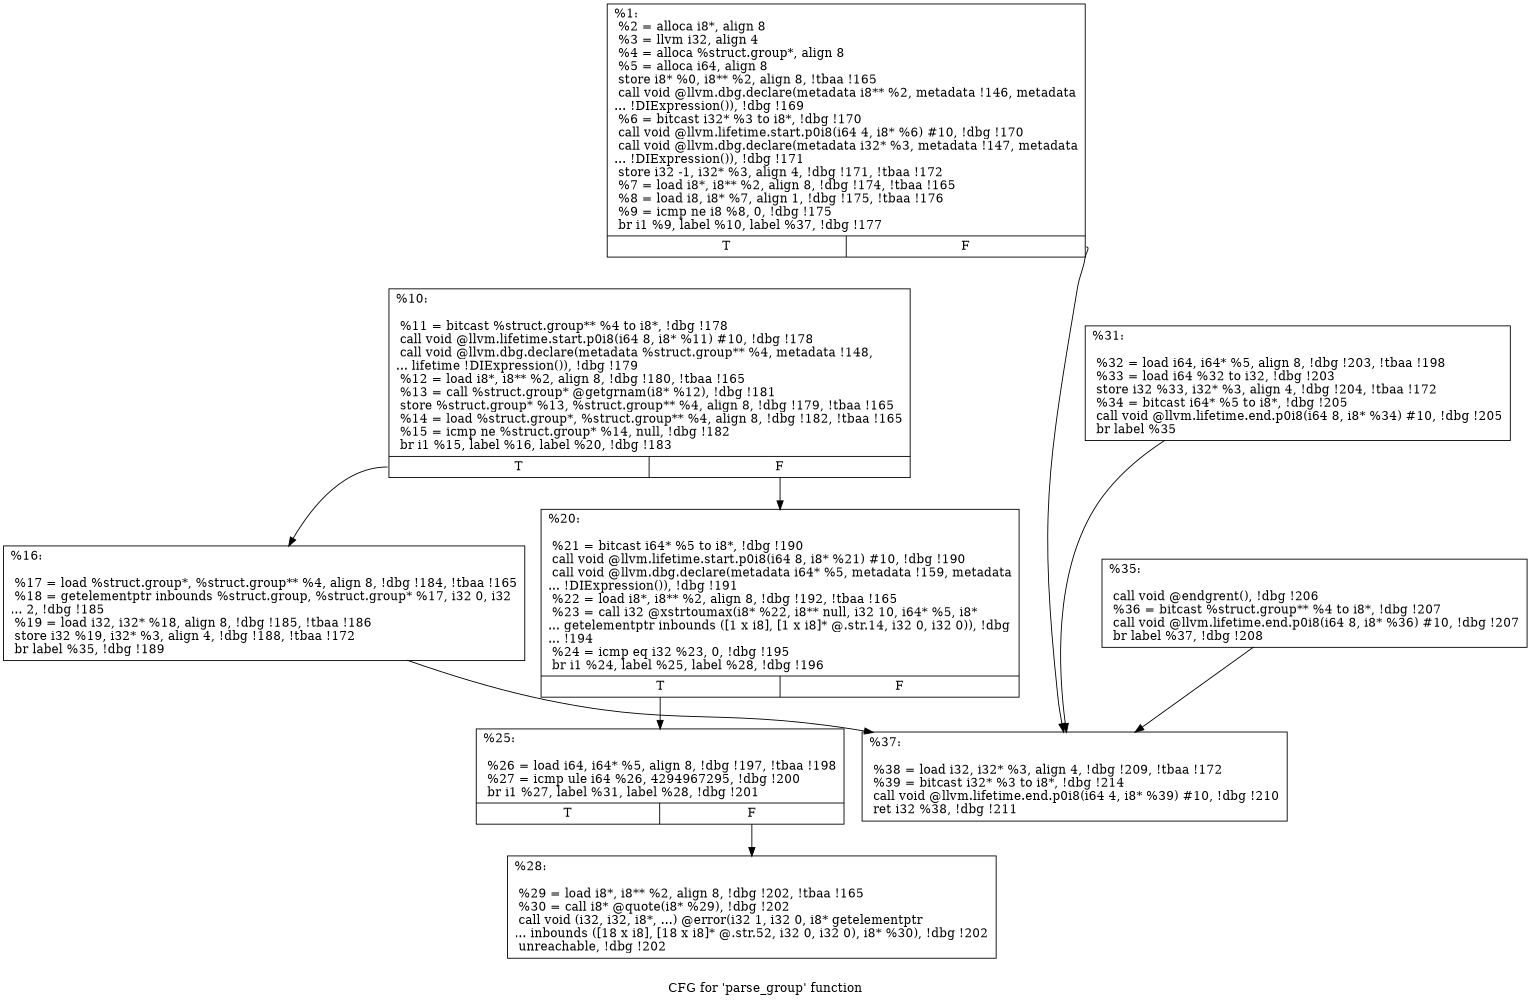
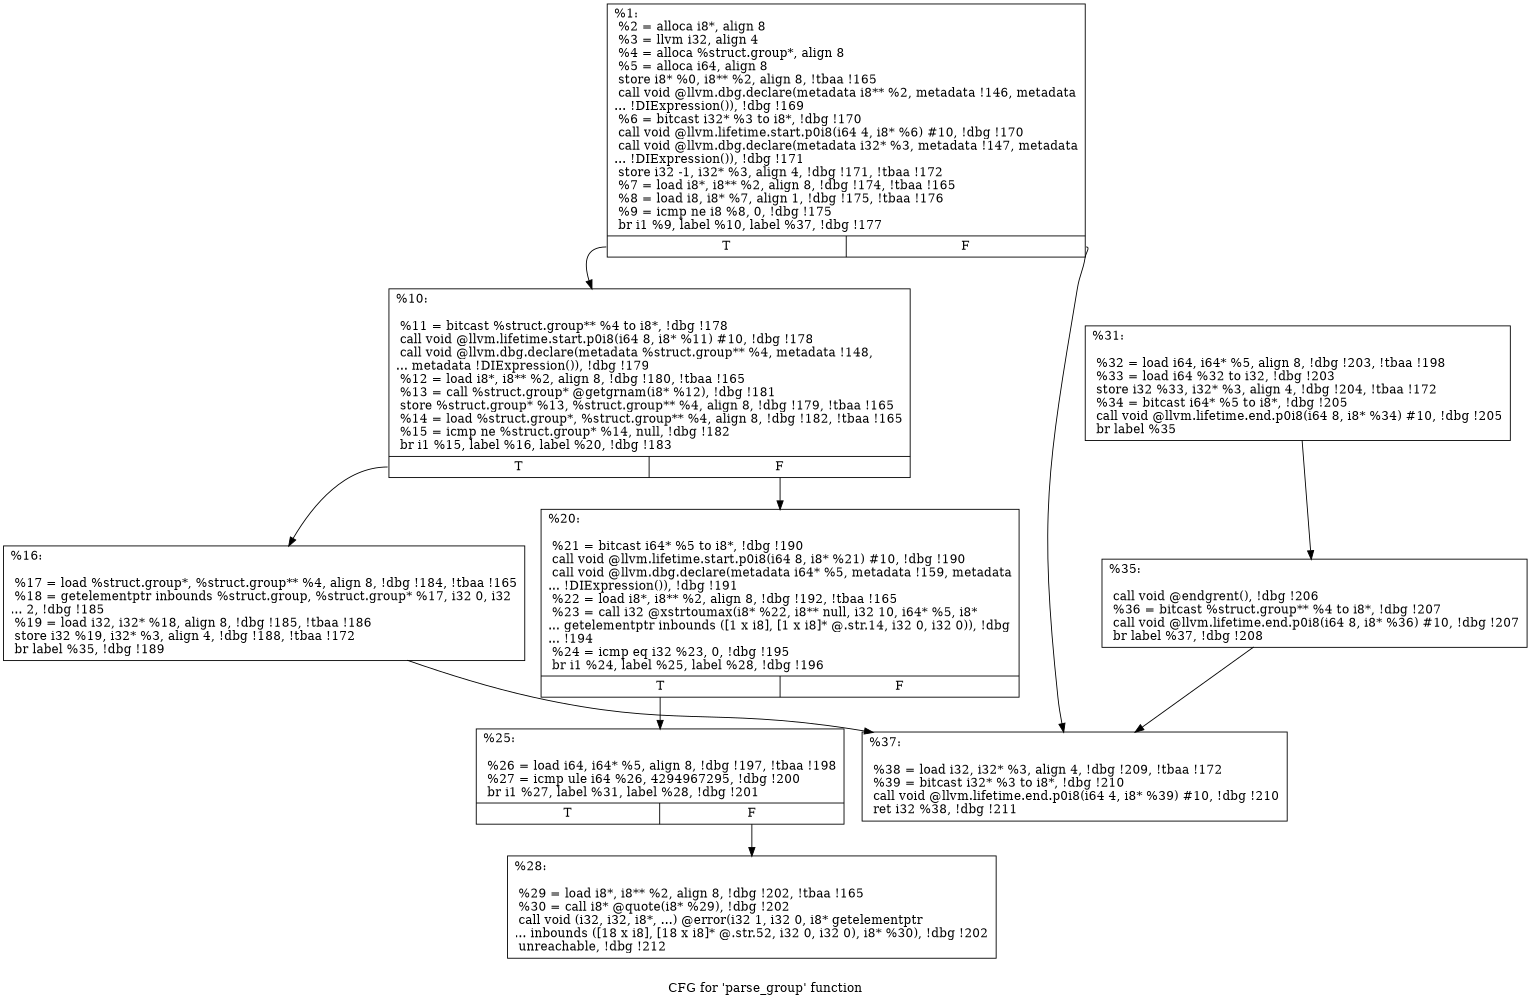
edge "%1:" -> "%10:": added
node "%10:": text "... lifetime !DIExpression()), !dbg !179" -> "... metadata !DIExpression()), !dbg !179"
edge "%31:" -> "%37:": now "%31:" -> "%35:"
node "%37:": text "%39 = bitcast i32* %3 to i8*, !dbg !214" -> "%39 = bitcast i32* %3 to i8*, !dbg !210"
node "%28:": text "unreachable, !dbg !202" -> "unreachable, !dbg !212"
